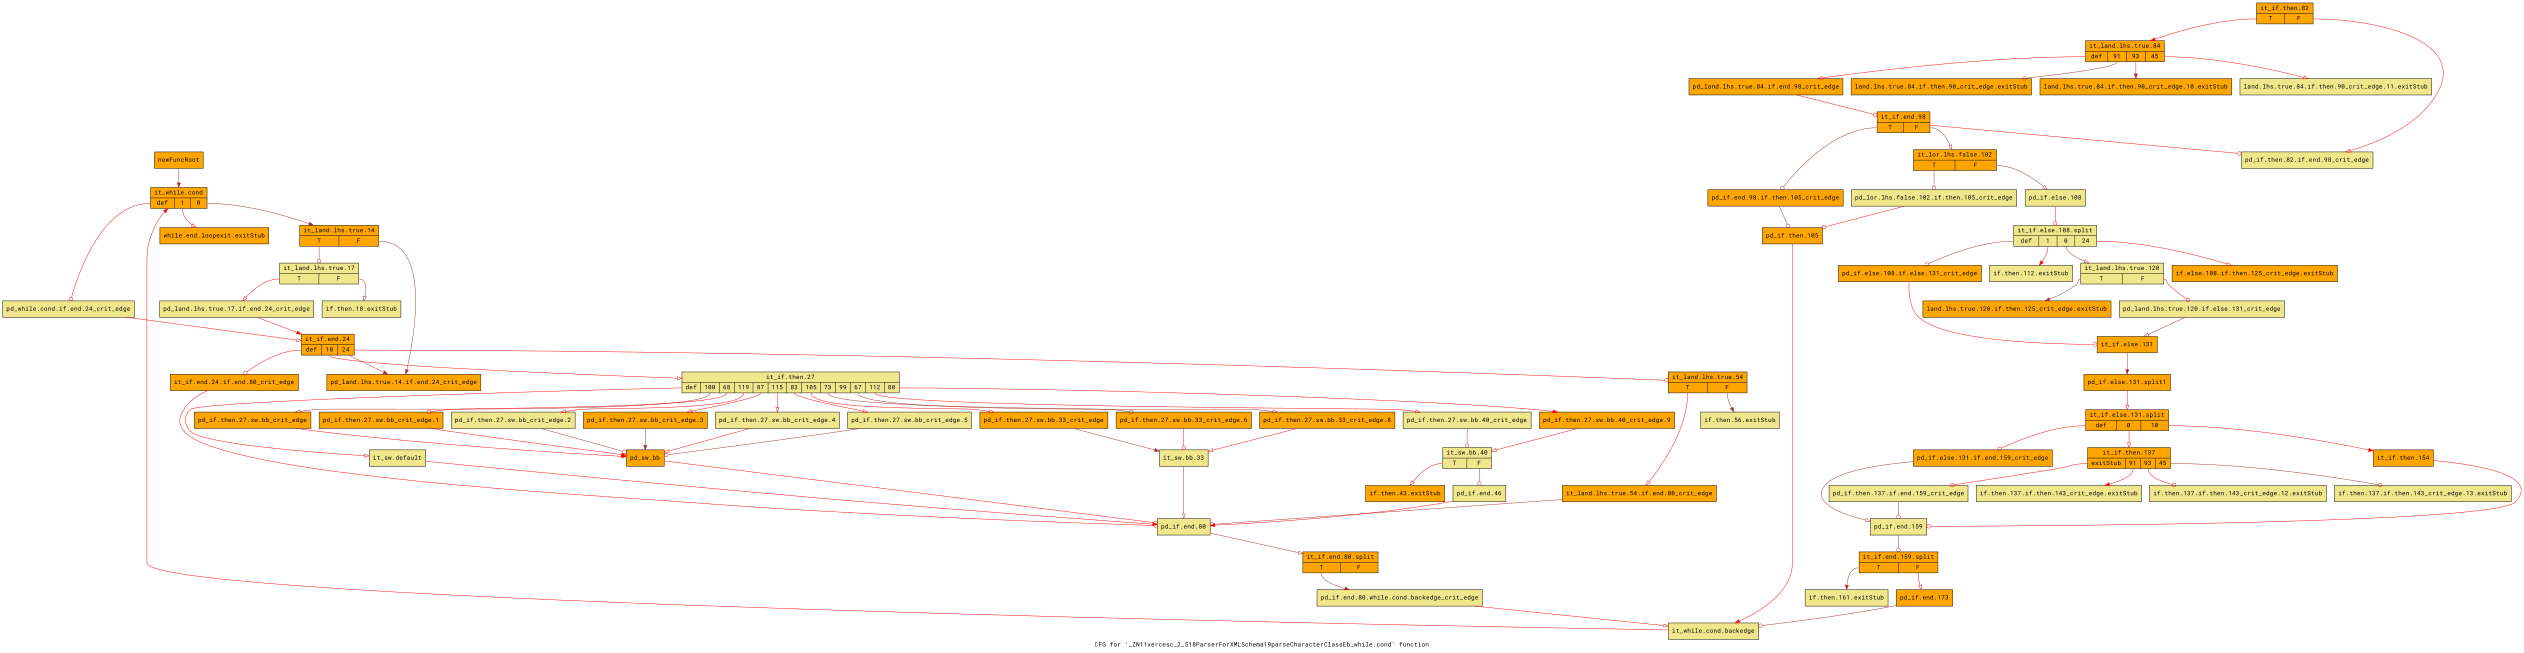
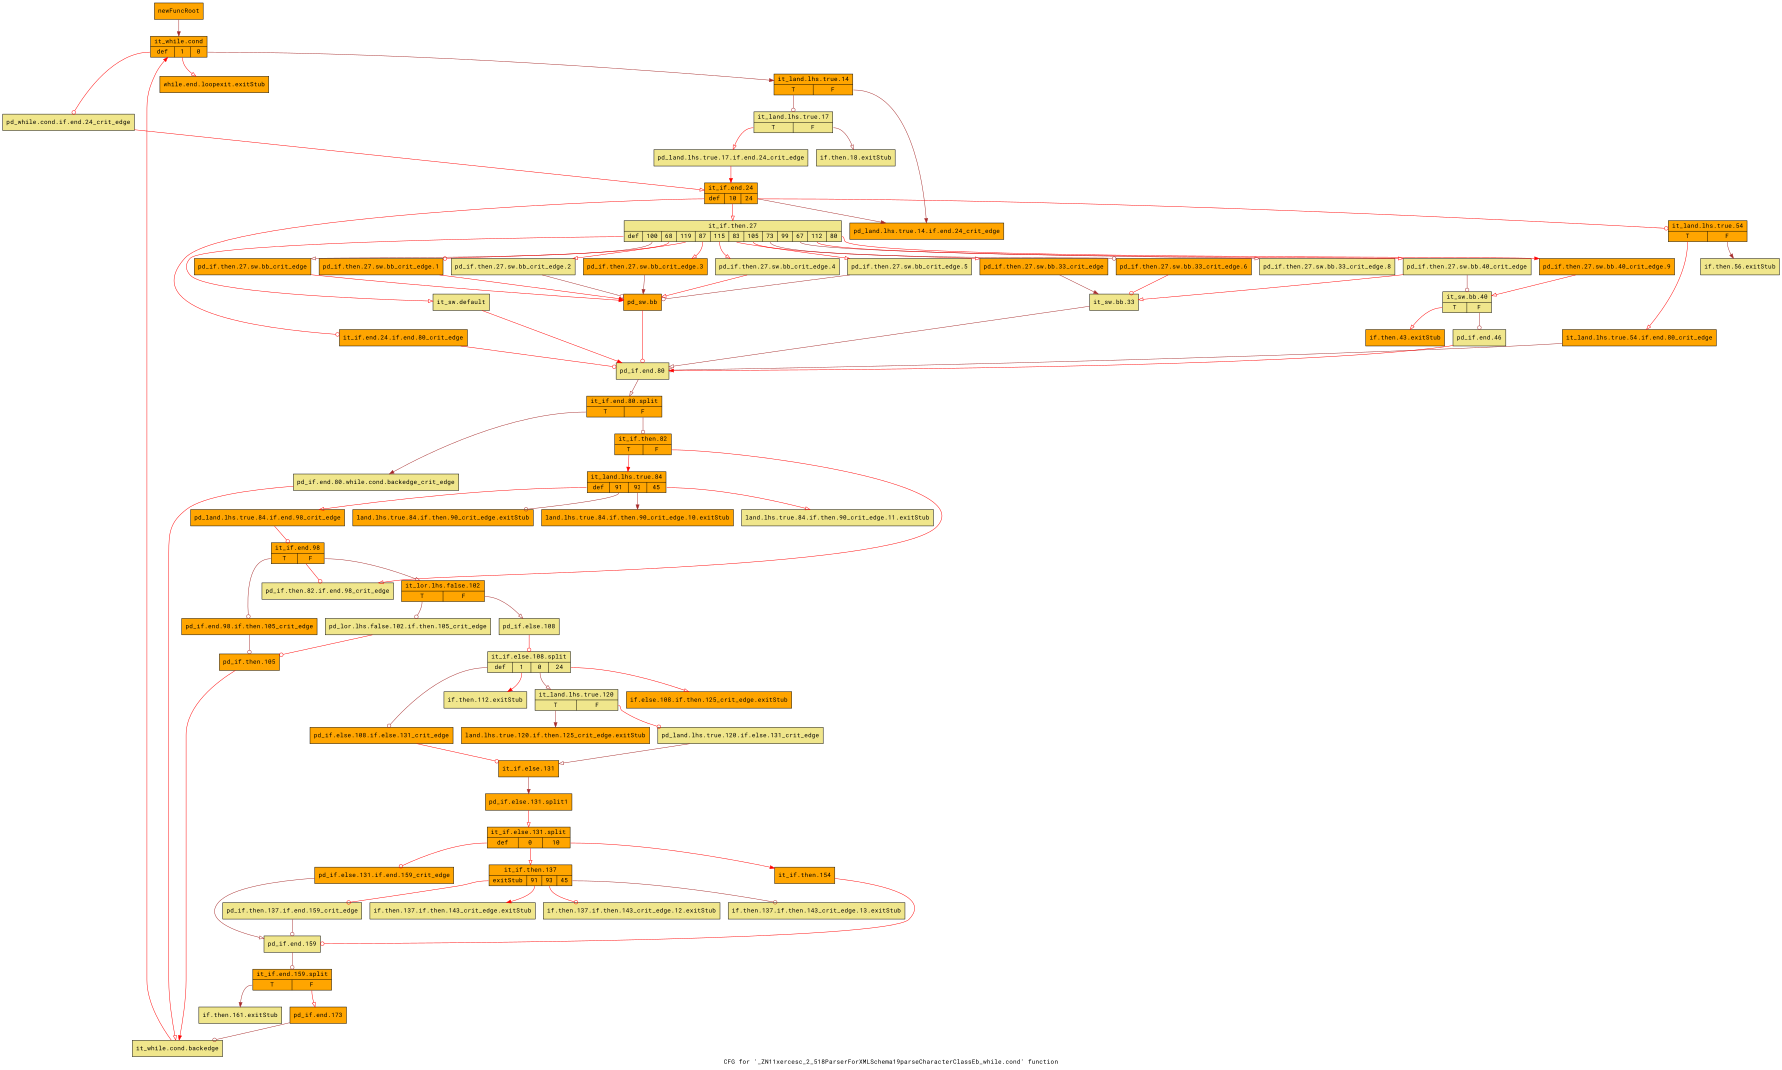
node "pd_if.then.27.sw.bb.33_crit_edge.8": fillcolor orange -> khaki
edge "it_if.end.80.split" -> "it_if.then.82": added
edge "pd_if.then.27.sw.bb.33_crit_edge.8" -> "it_sw.bb.33": now "pd_if.then.27.sw.bb.40_crit_edge" -> "it_sw.bb.33"
